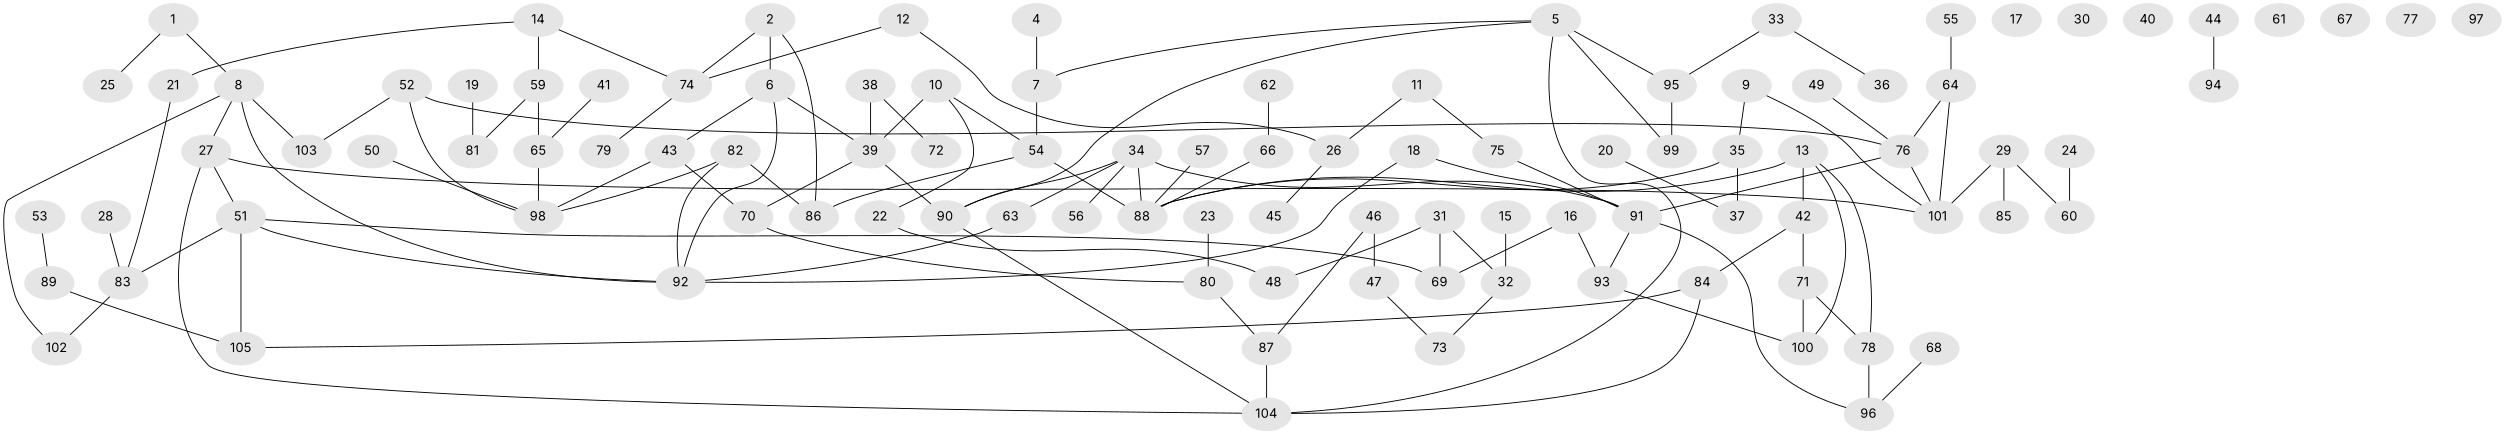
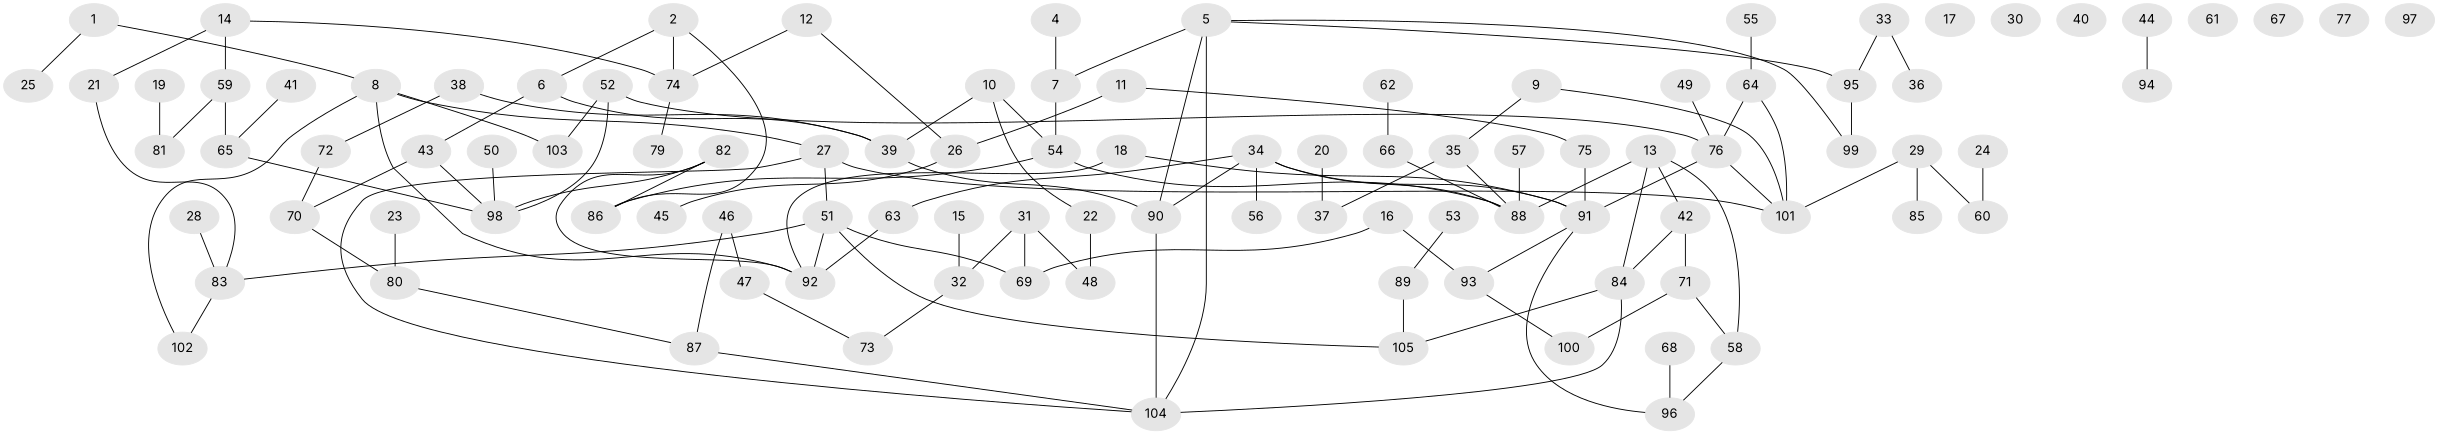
edge "39" -- "70": now "72" -- "70"
edge "6" -- "92": removed
edge "13" -- "100": now "13" -- "84"
node "78": label "78" -> "58"
